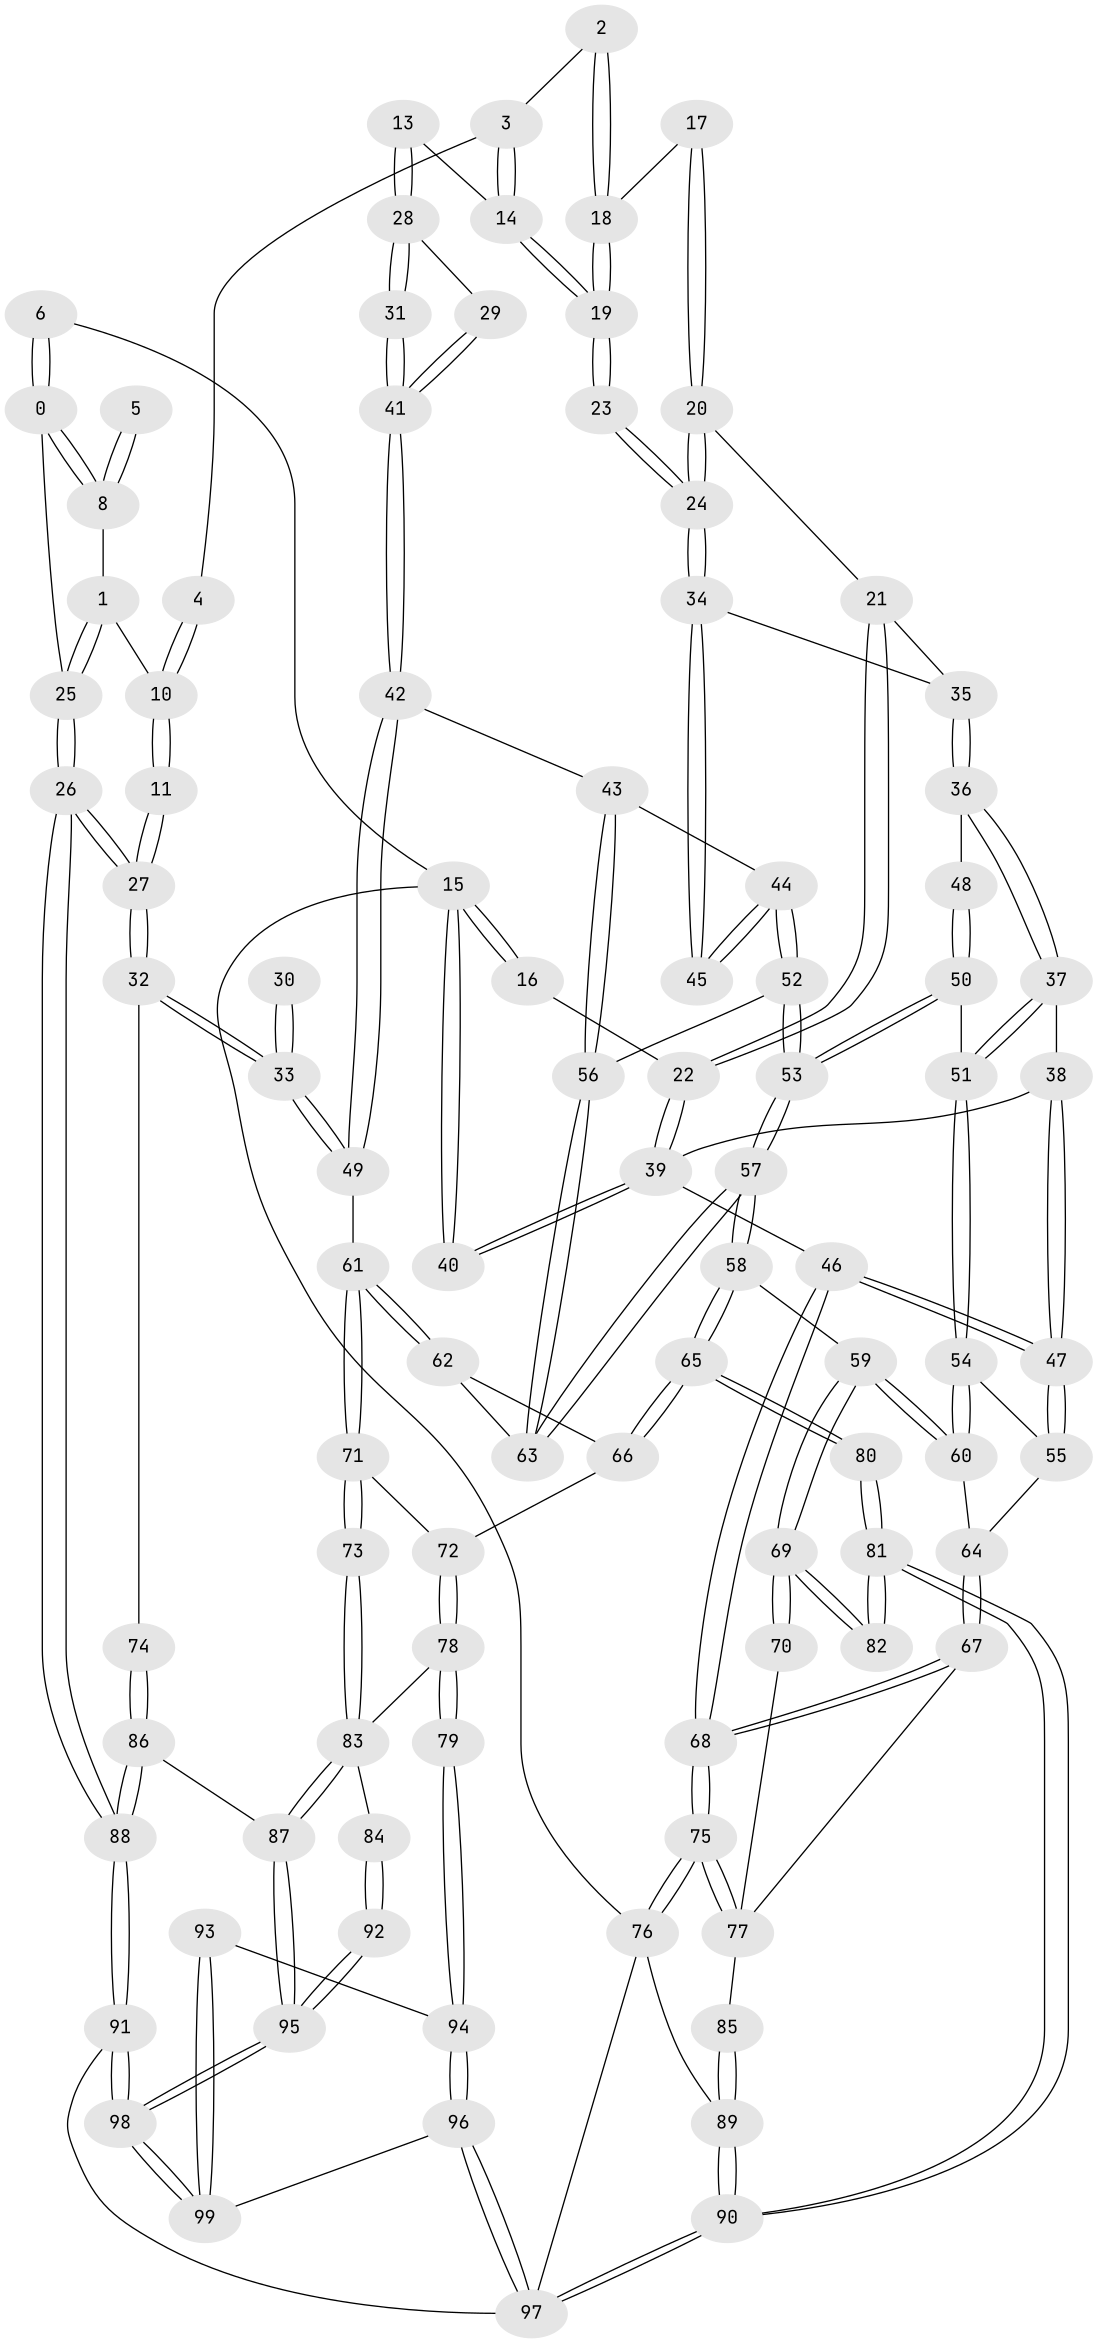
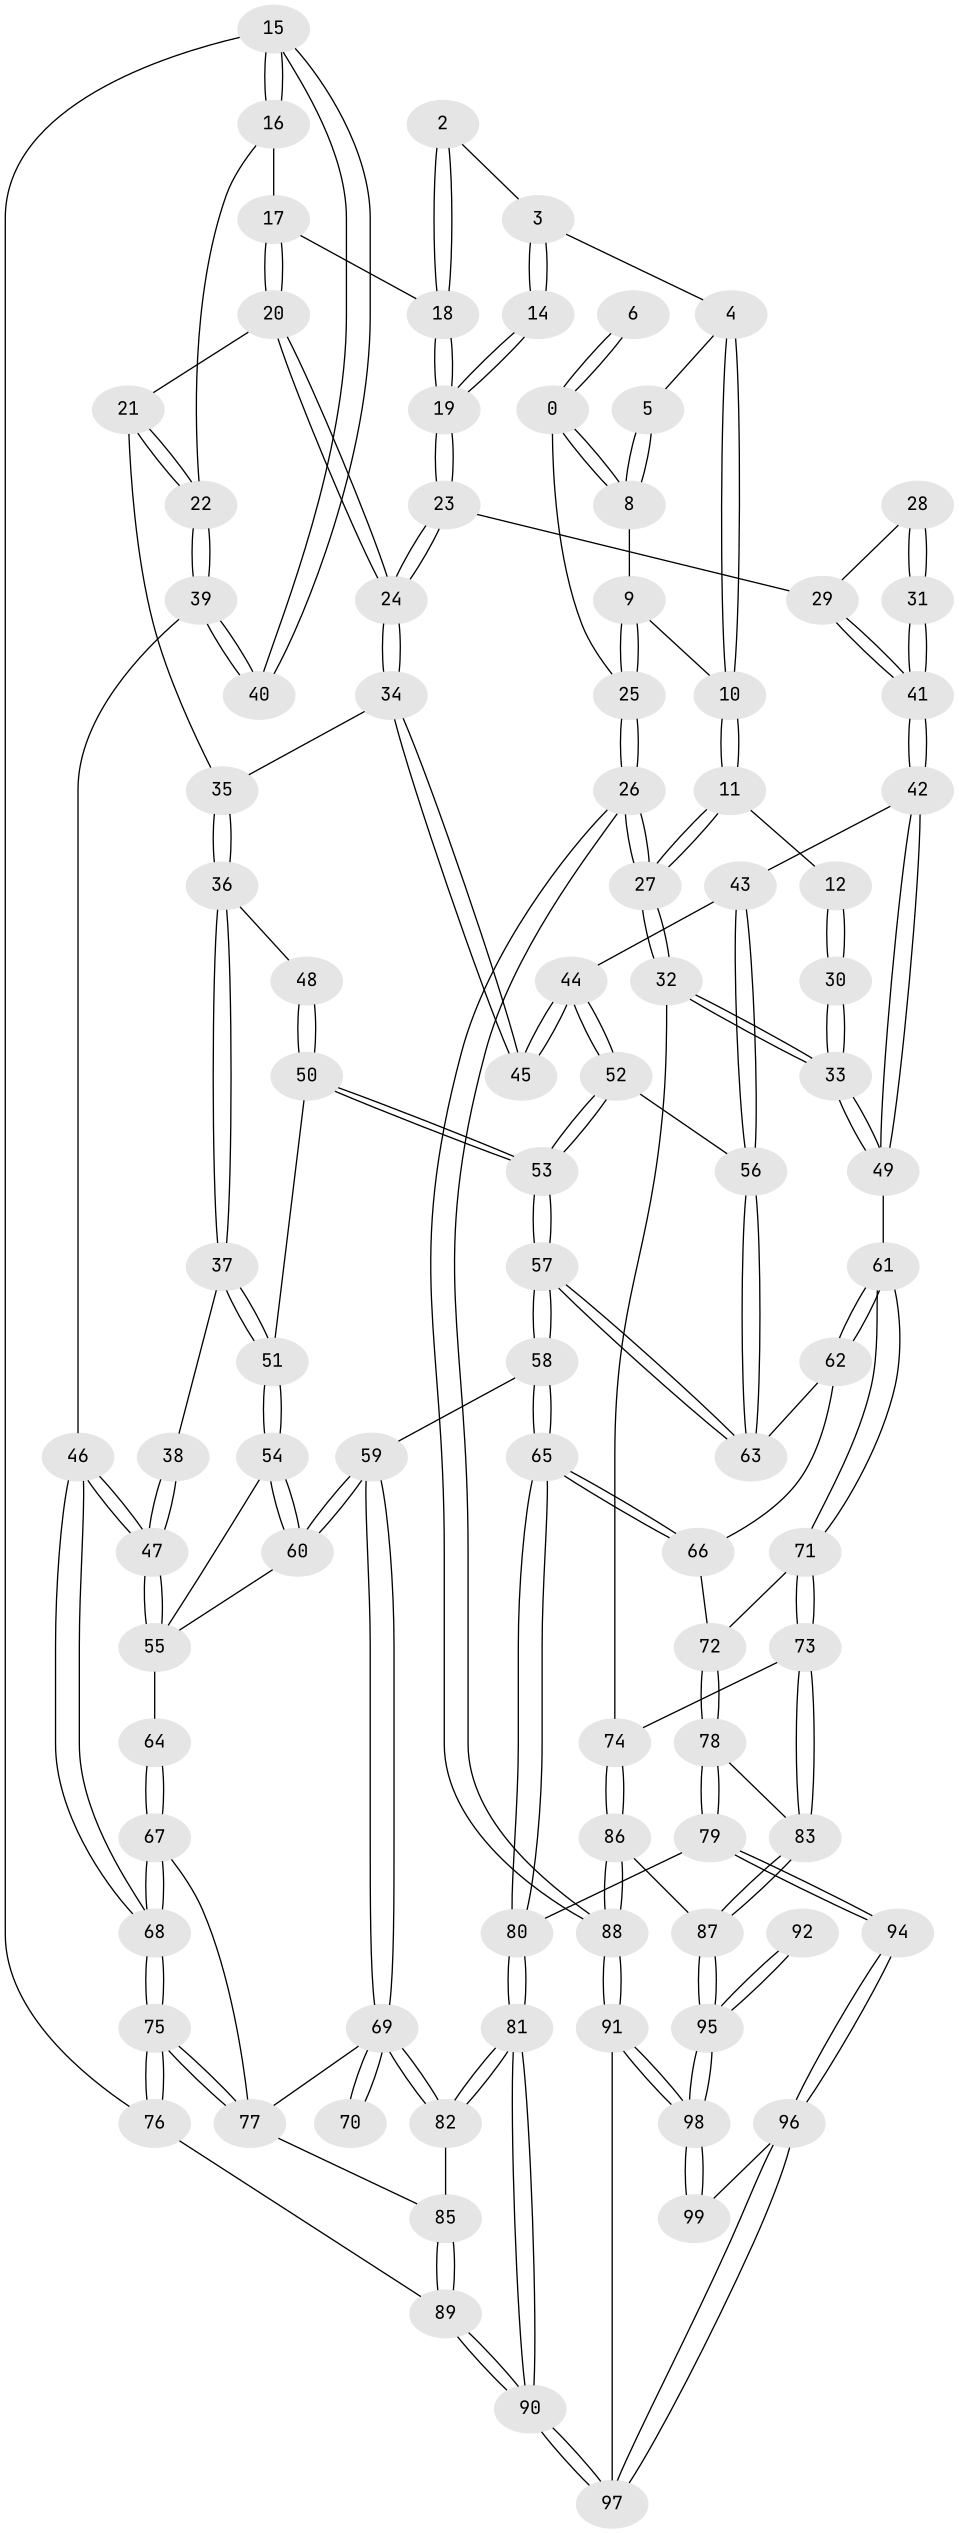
node "13": removed
edge "16" -- "17": added
edge "4" -- "5": added
edge "23" -- "29": added
edge "6" -- "15": removed
node "1": label "1" -> "9"
node "12": added
edge "38" -- "39": removed
edge "60" -- "64": now "60" -- "55"
edge "73" -- "74": added
edge "70" -- "77": now "69" -- "77"
node "84": removed
edge "79" -- "80": added
node "93": removed
edge "76" -- "97": removed
edge "82" -- "85": added
